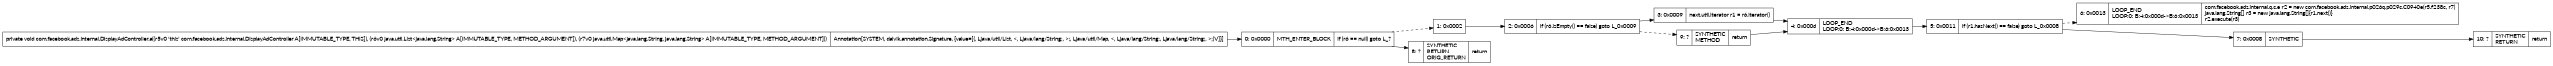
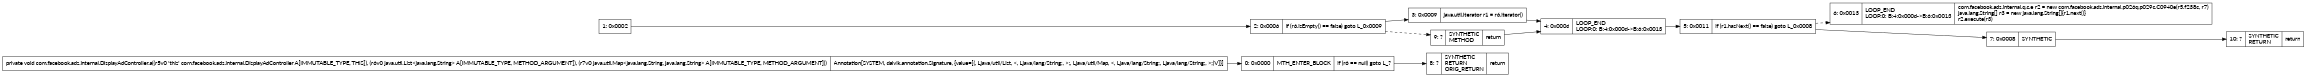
node "3: 0x0009": text "next.util.Iterator r1 = r6.iterator()" -> "java.util.Iterator r1 = r6.iterator()"
edge "0: 0x0000" -> "1: 0x0002": removed
